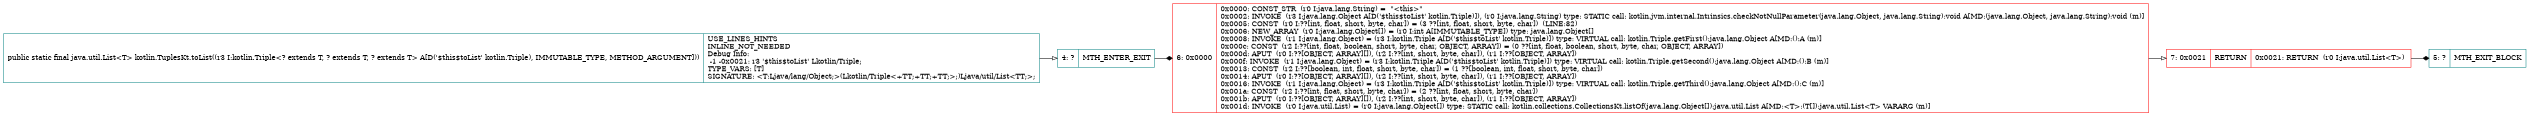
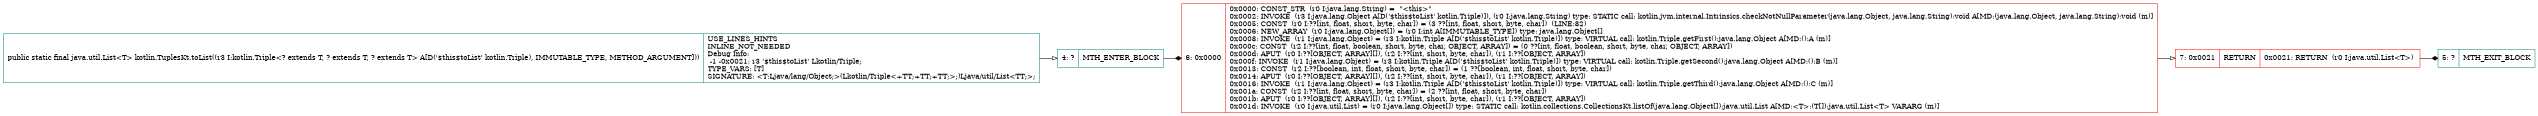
node "4: ?": text "MTH_ENTER_EXIT" -> "MTH_ENTER_BLOCK"
